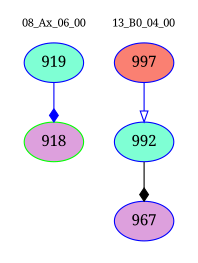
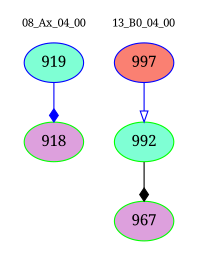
cluster "08_Ax_06_00": label "08_Ax_06_00" -> "08_Ax_04_00"
node "992": color blue -> green
node "967": color blue -> green
